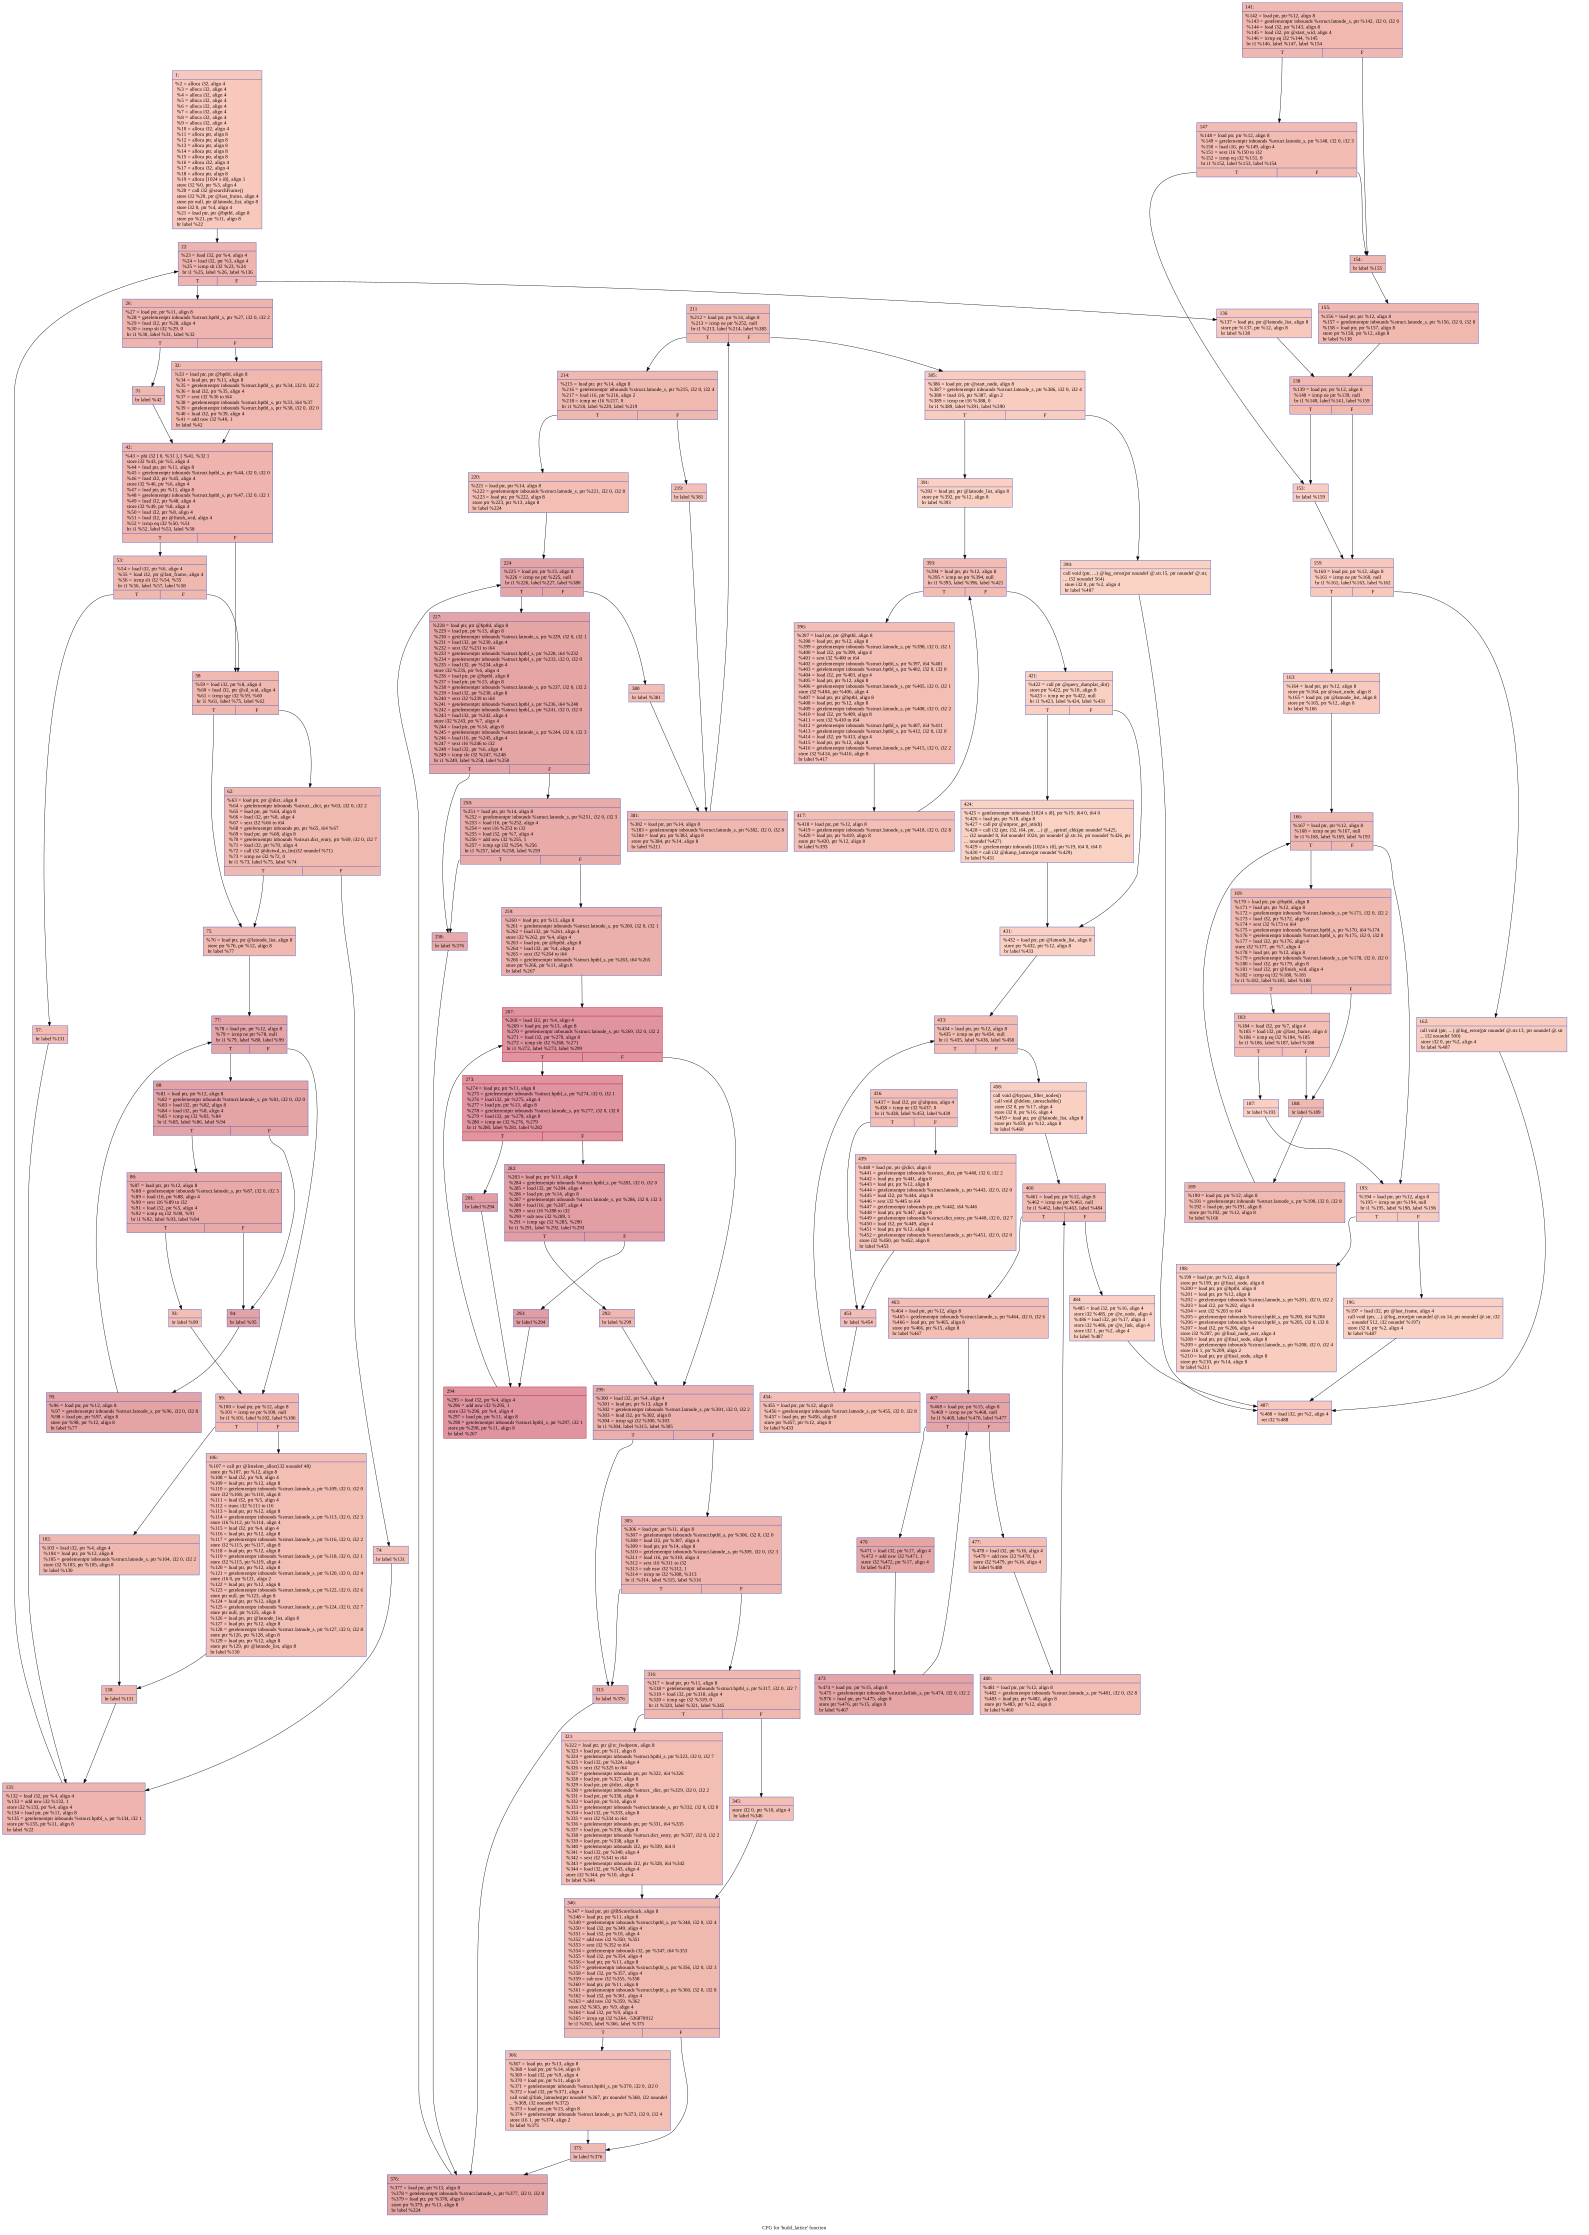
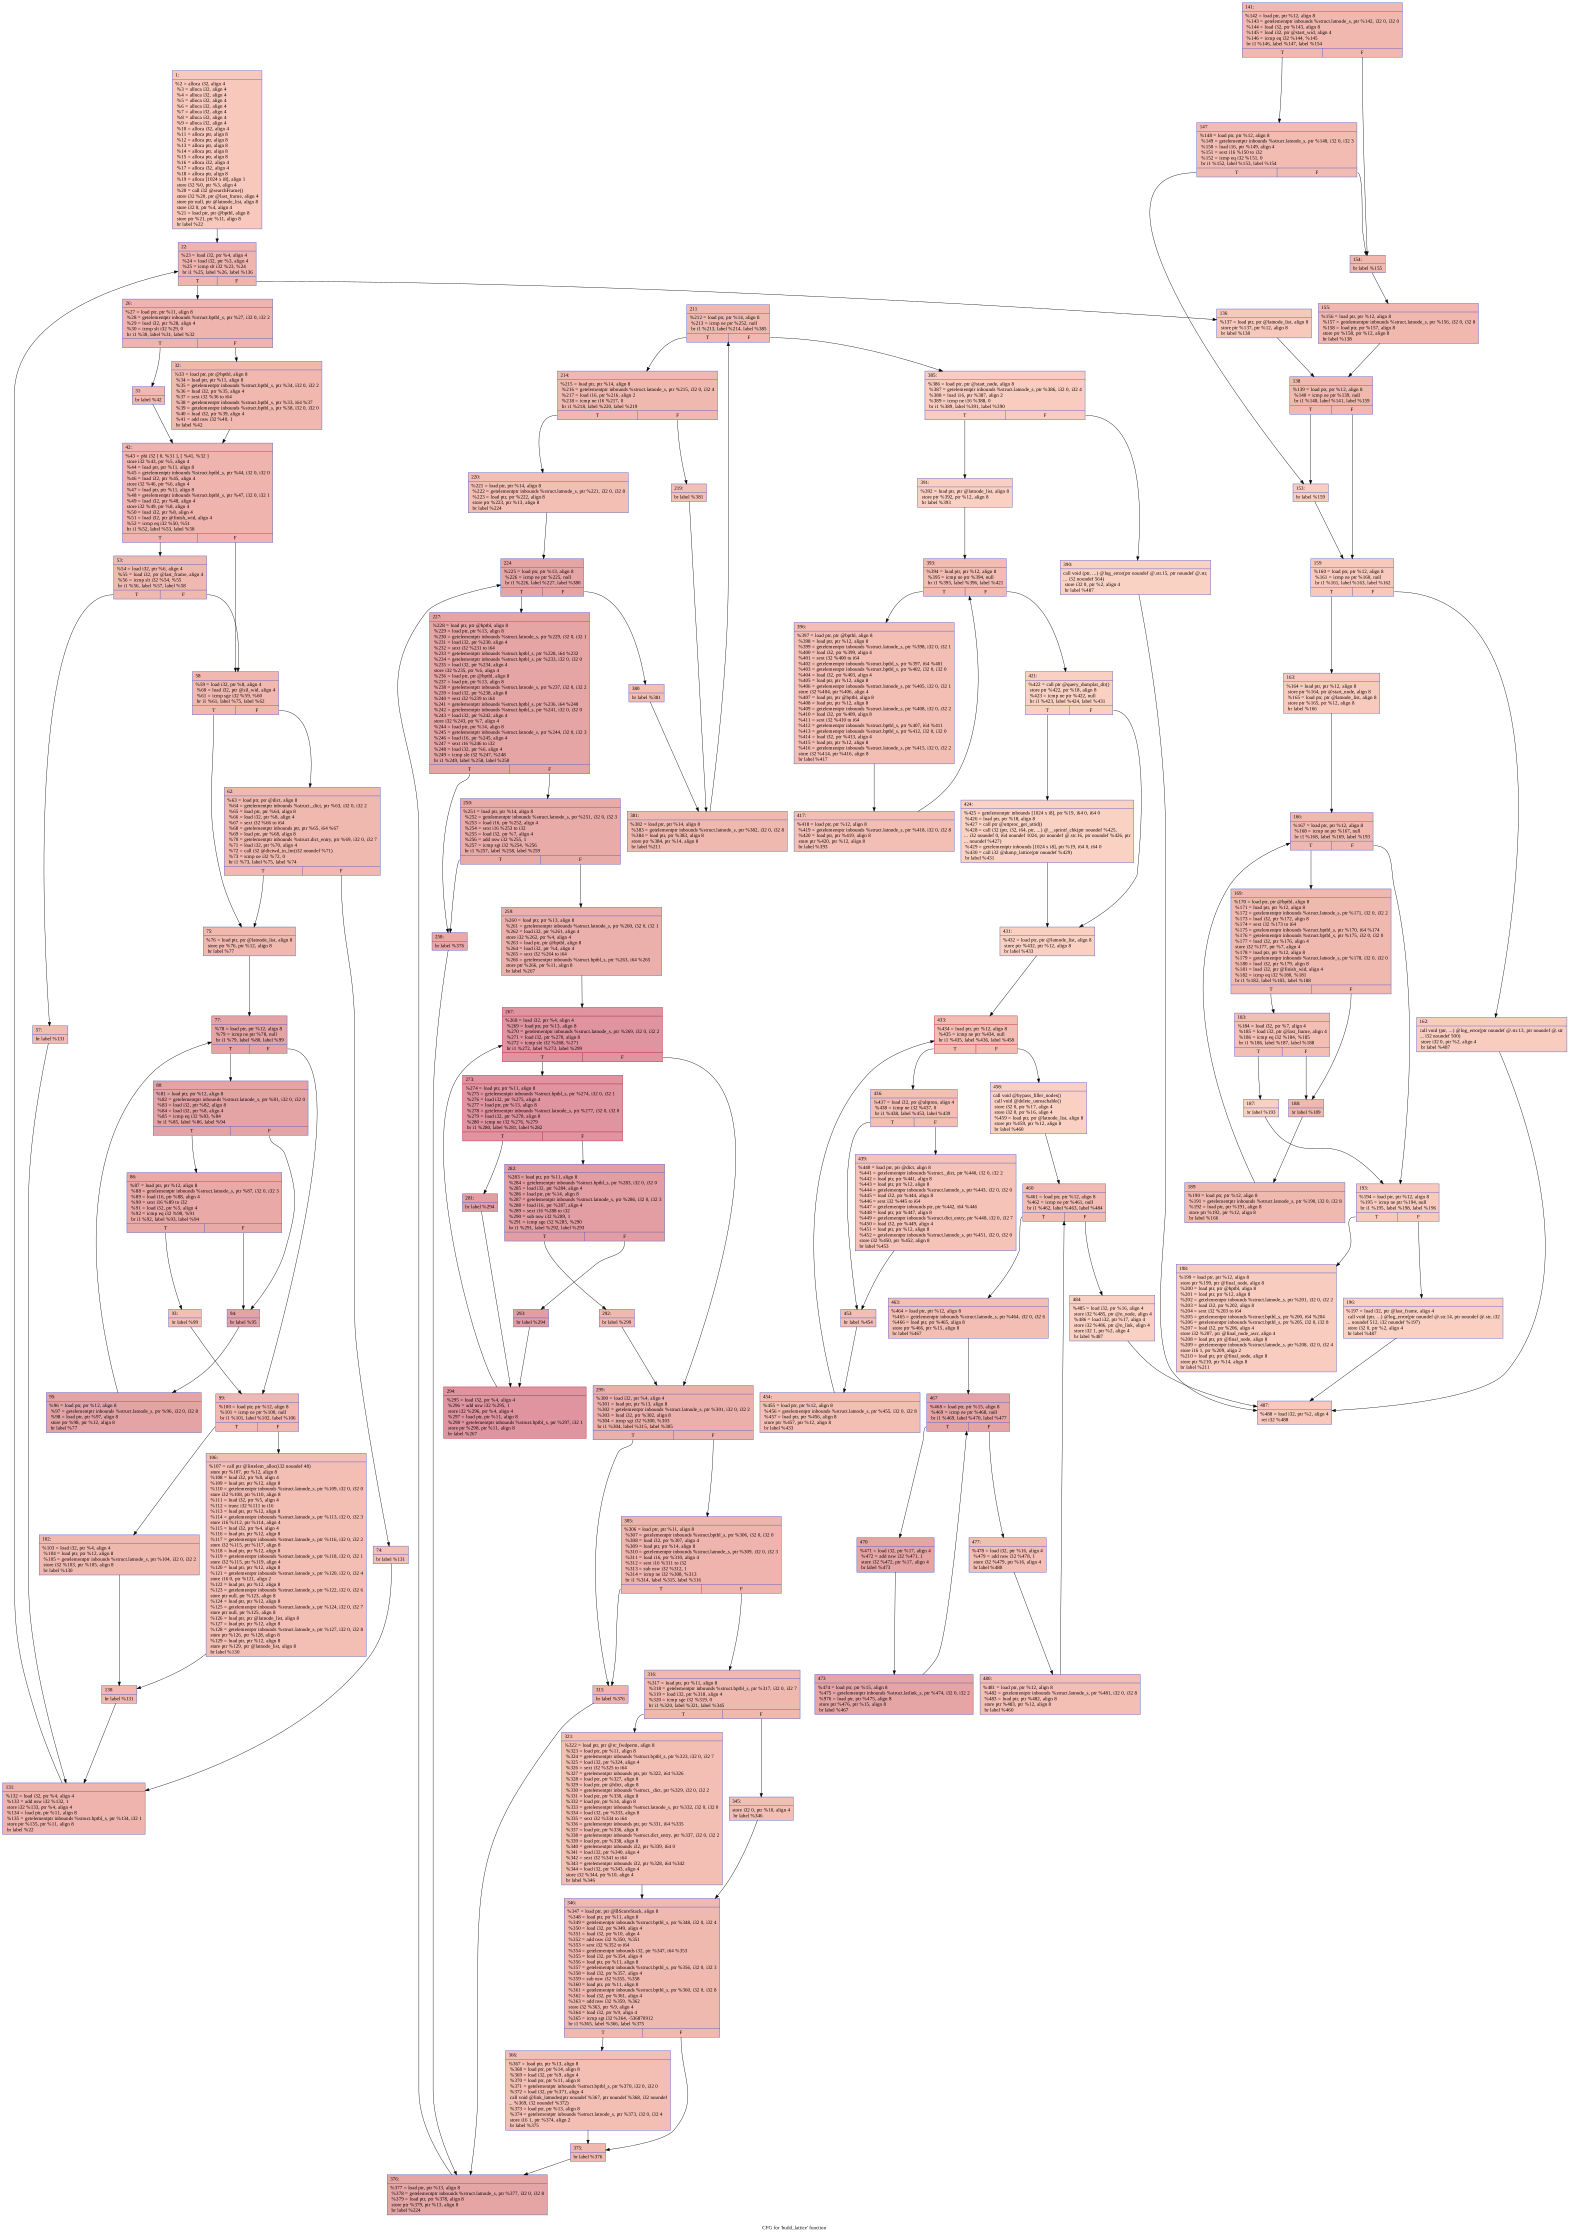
node "433:": color #3d50c3ff -> #b70d28ff
edge "433:" -> "436:": added
